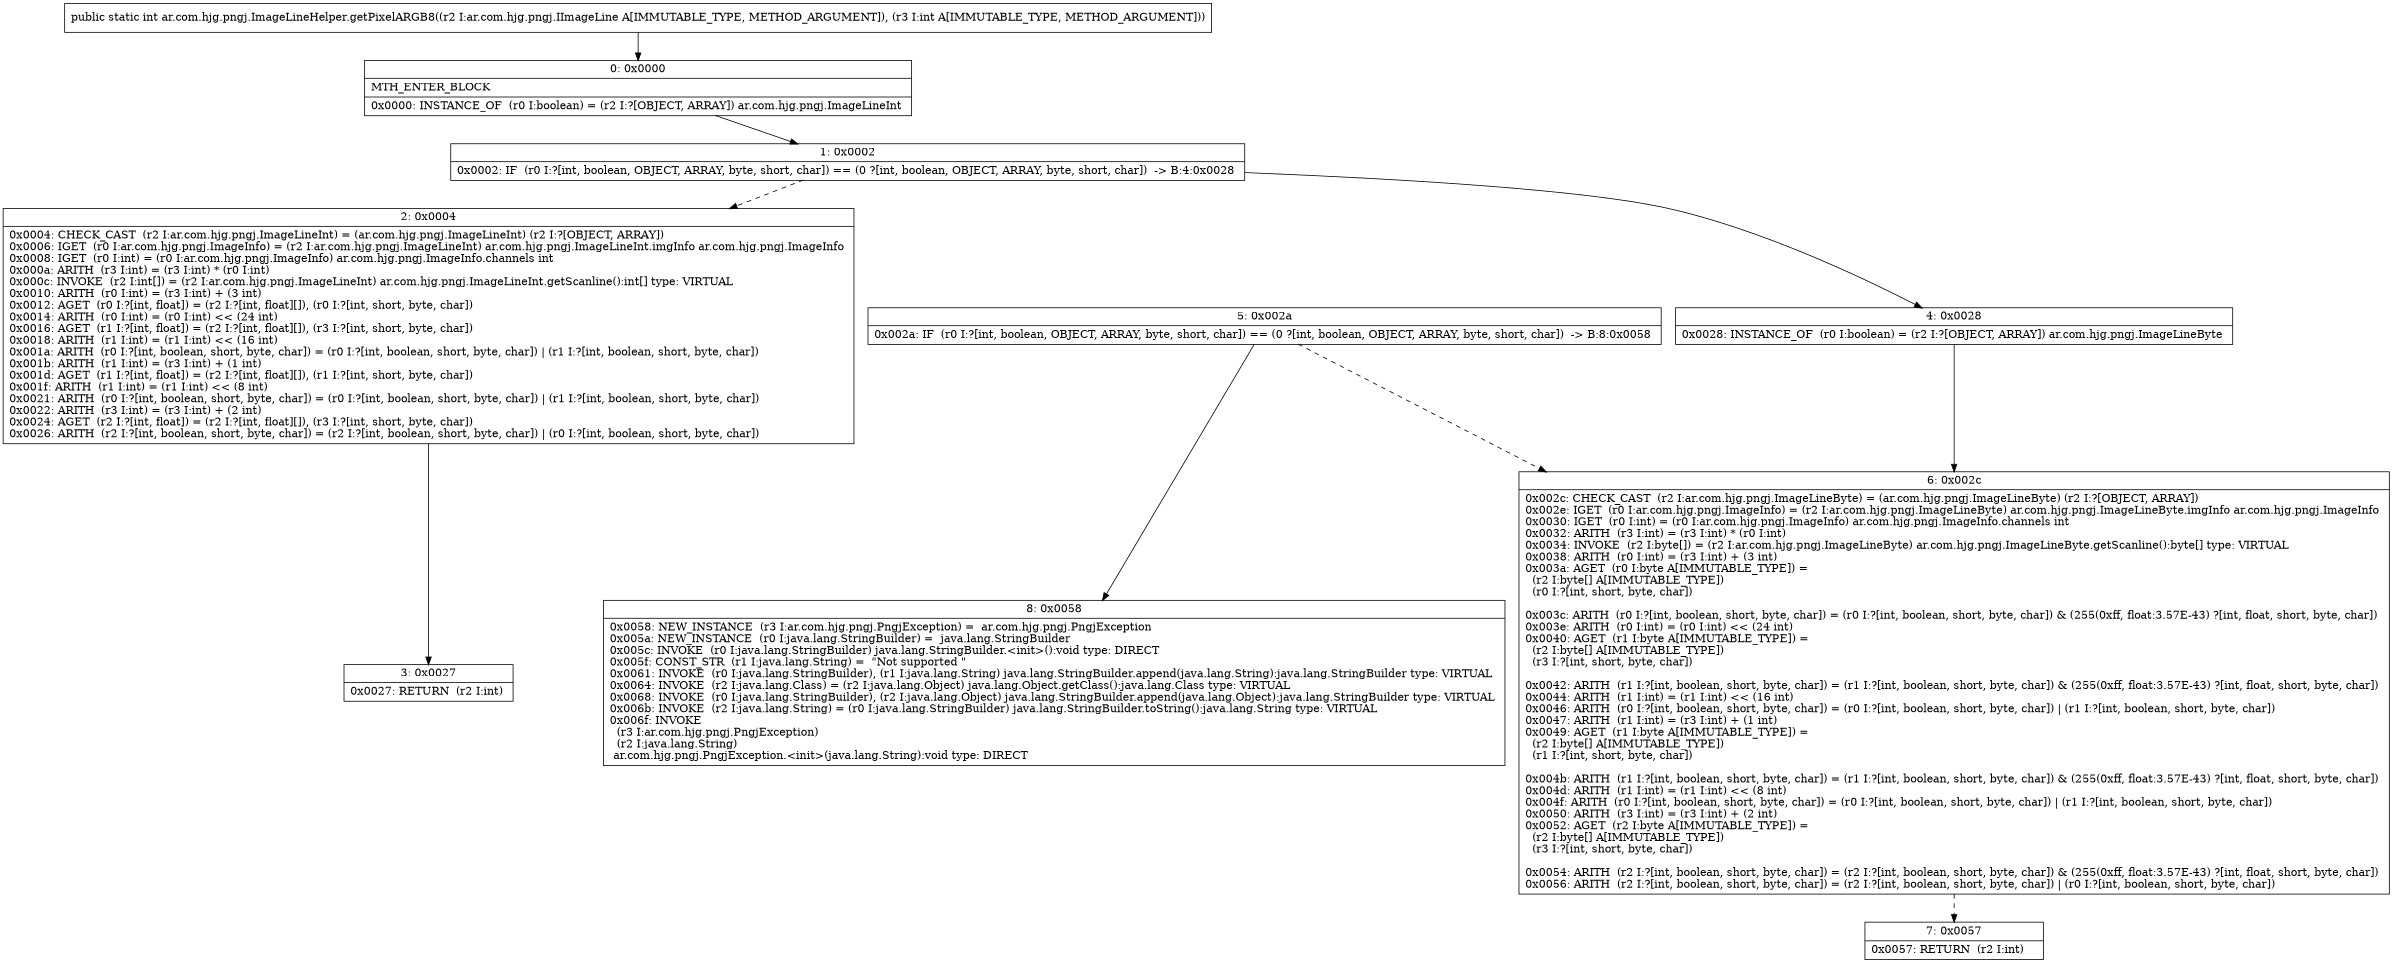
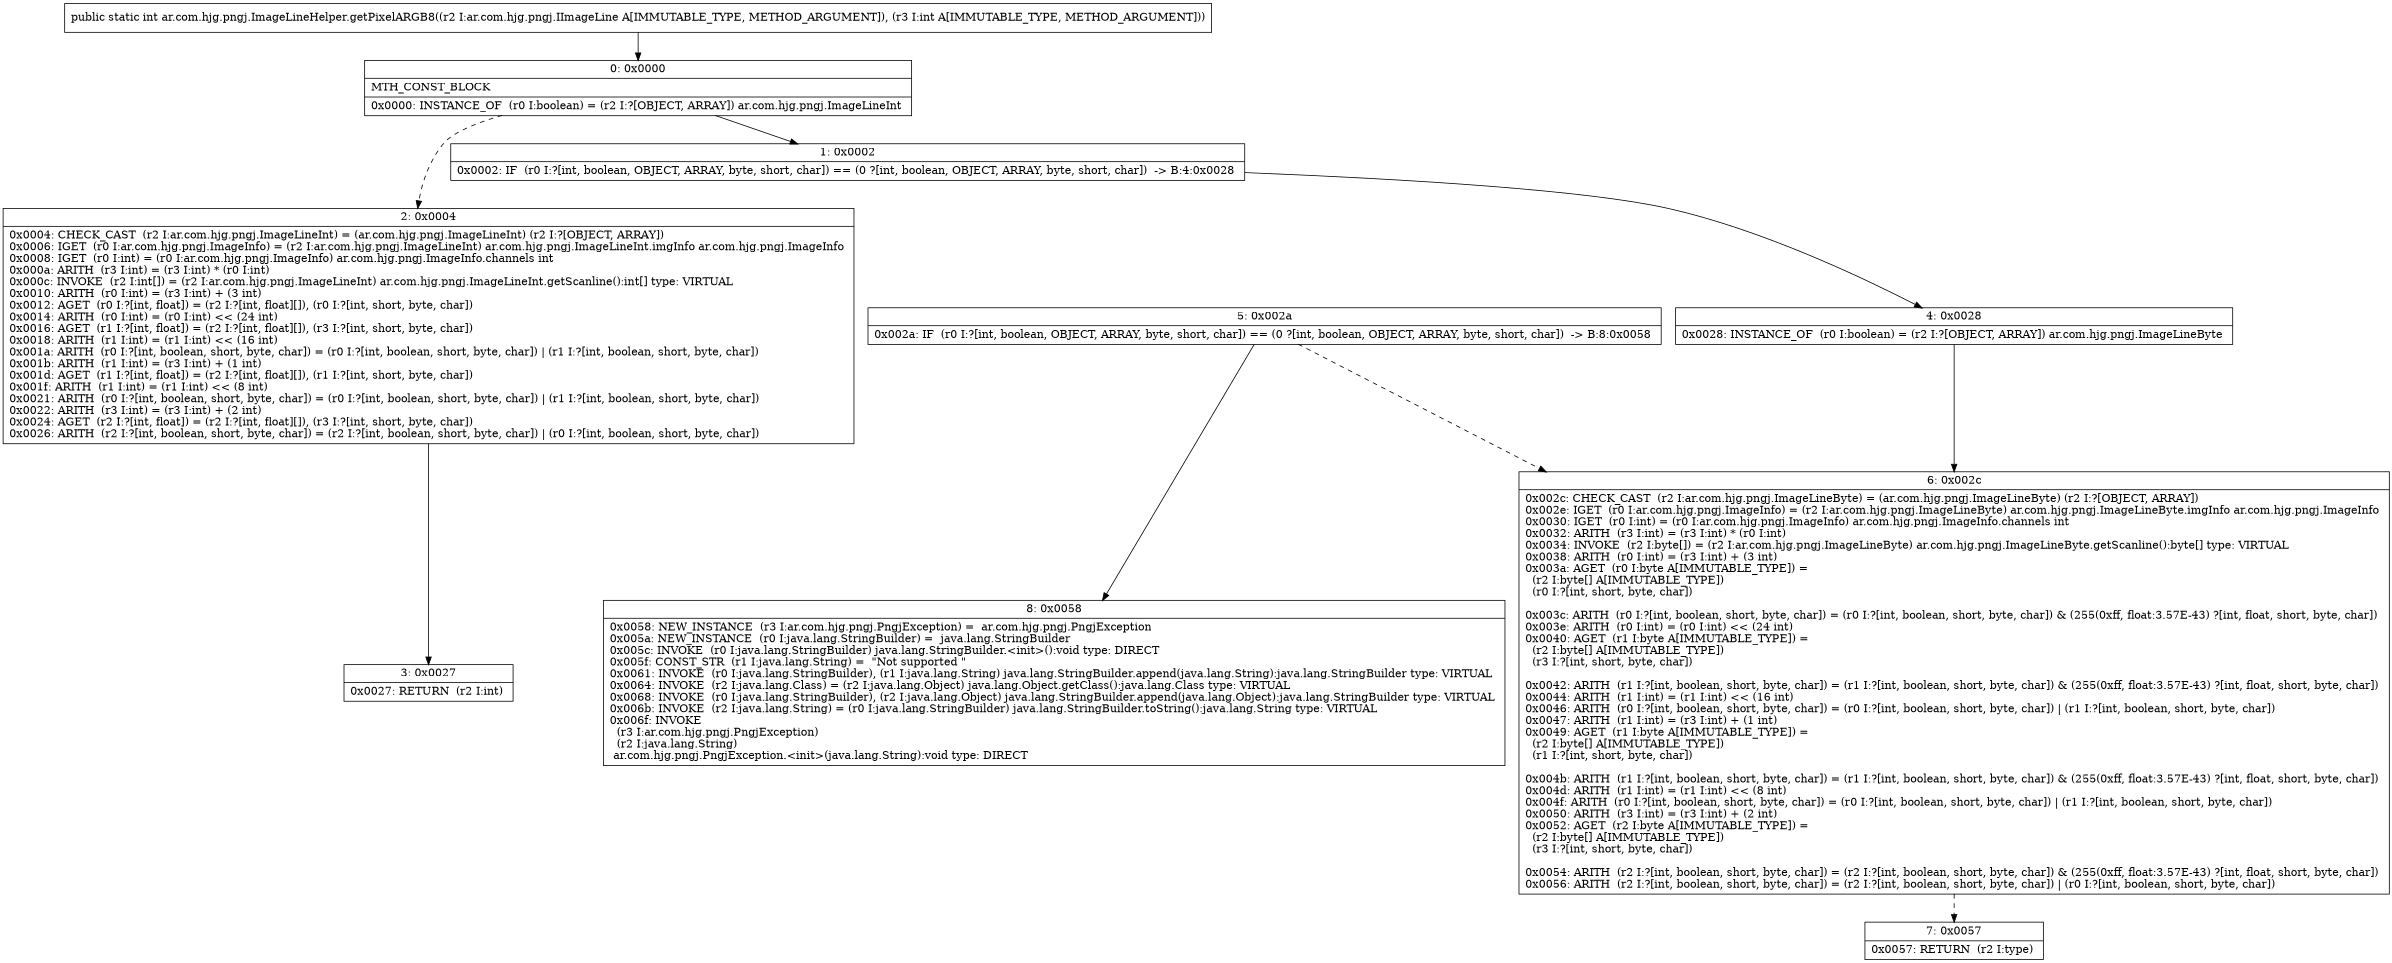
node "0: 0x0000": text "MTH_ENTER_BLOCK" -> "MTH_CONST_BLOCK"
edge "1: 0x0002" -> "2: 0x0004": now "0: 0x0000" -> "2: 0x0004"
node "7: 0x0057": text "0x0057: RETURN  (r2 I:int)" -> "0x0057: RETURN  (r2 I:type)"
